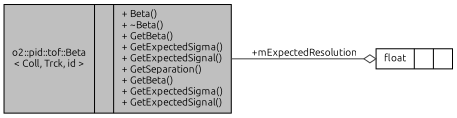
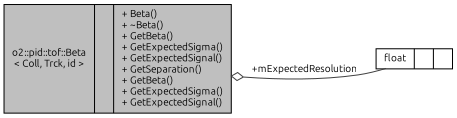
edge "o2::pid::tof::Beta" -> "float": reversed
